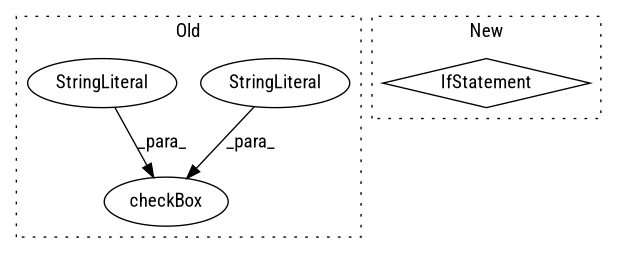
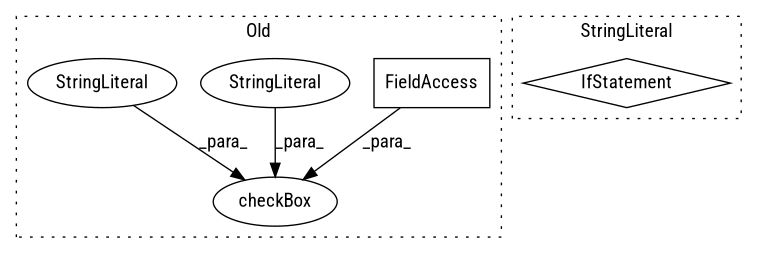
cluster "New": label "New" -> "StringLiteral"
node "FieldAccess": added
